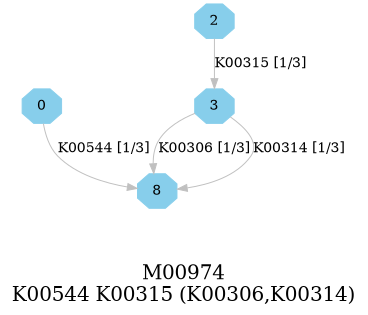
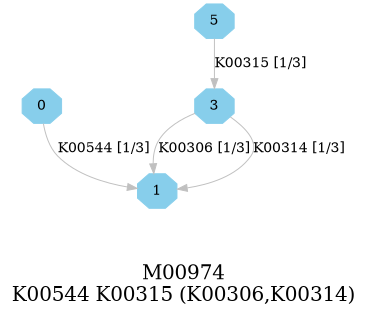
node "2": label "2" -> "5"
node "8": label "8" -> "1"
